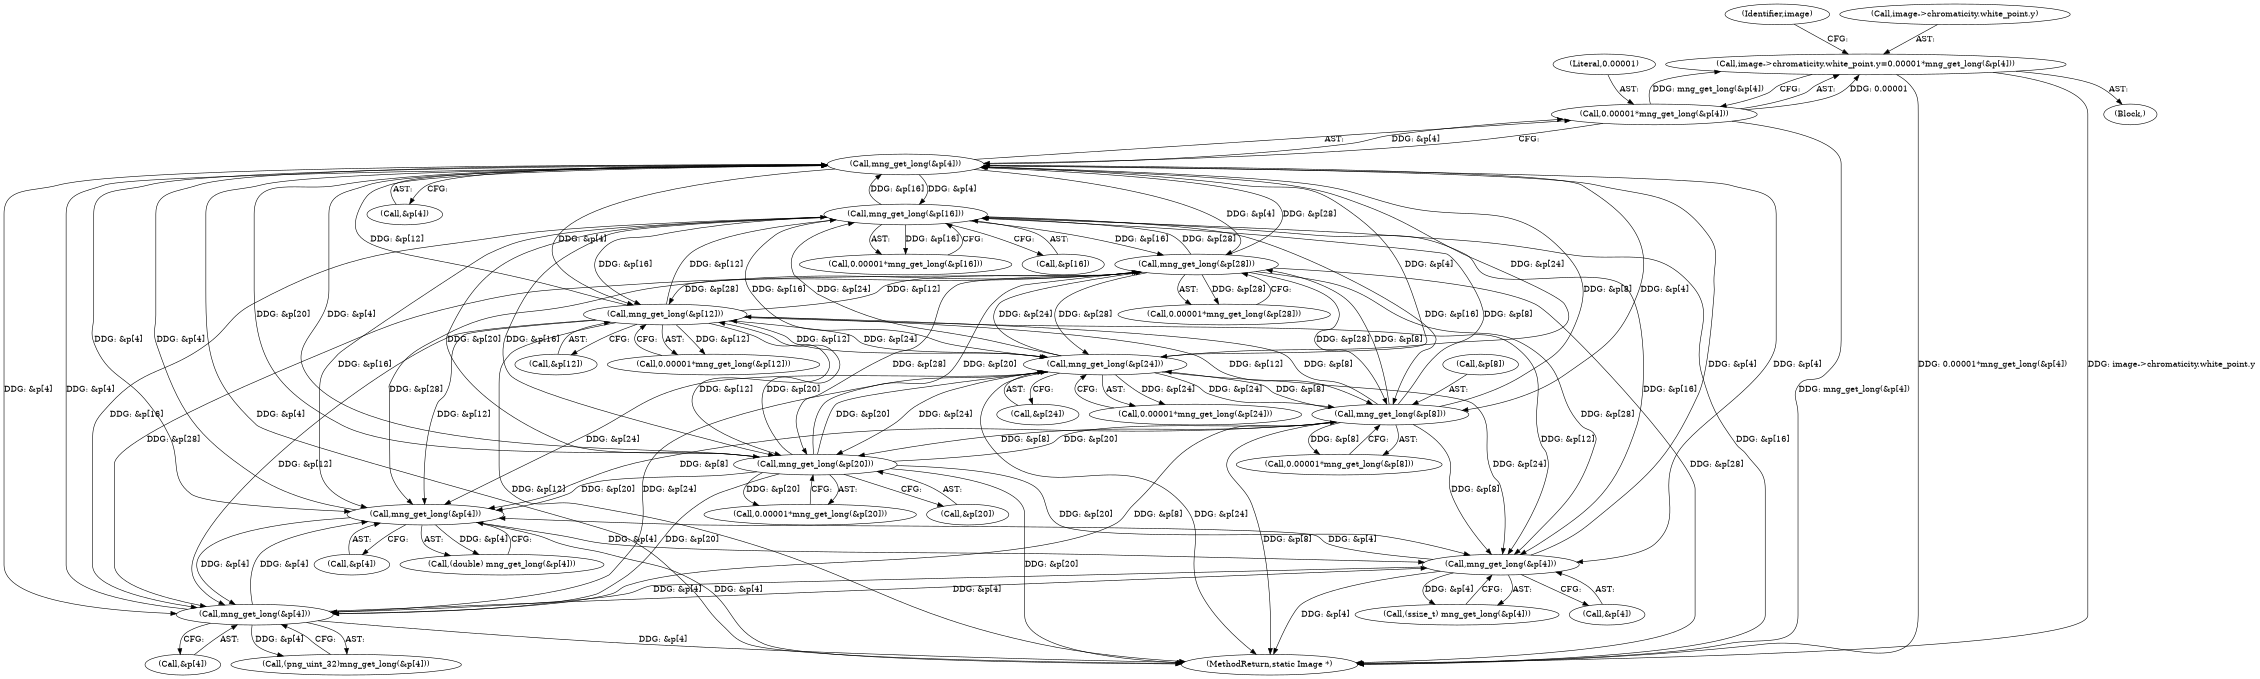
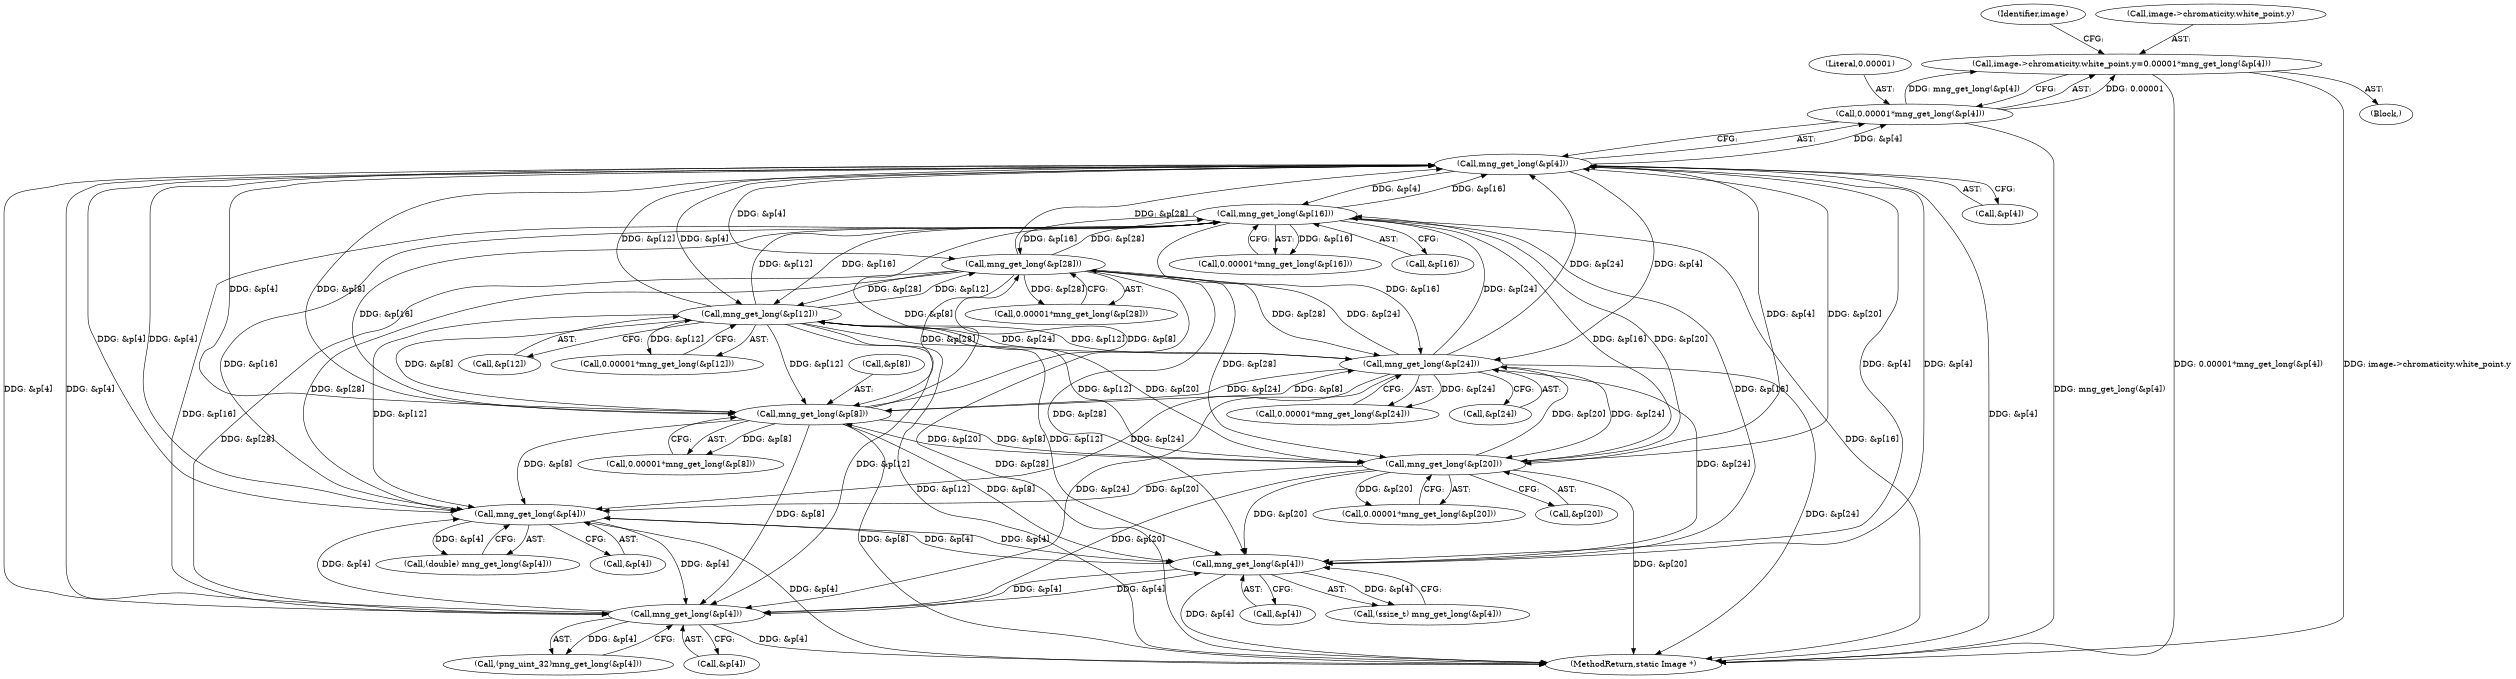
edge "(Call,mng_get_long(&p[20]))" -> "(Call,mng_get_long(&p[28]))": removed, label "DDG: &p[20]"
